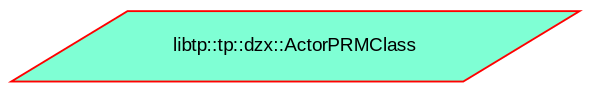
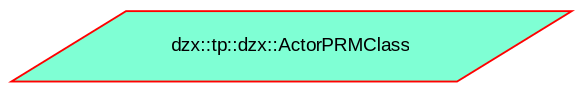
node "libtp::tp::dzx::ActorPRMClass": label "libtp::tp::dzx::ActorPRMClass" -> "dzx::tp::dzx::ActorPRMClass"
